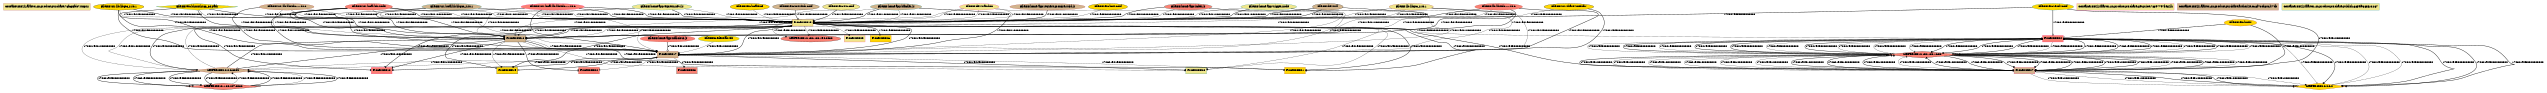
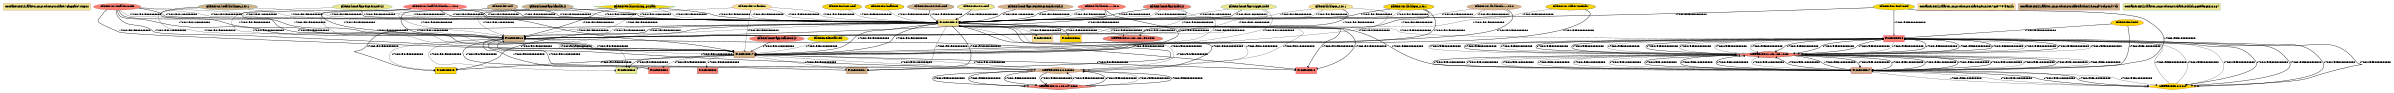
edge "File##/home/app/express-new.js" -> "Process##16": removed, label "1728219420000000000"
node "Process##21": fillcolor gold -> tan
